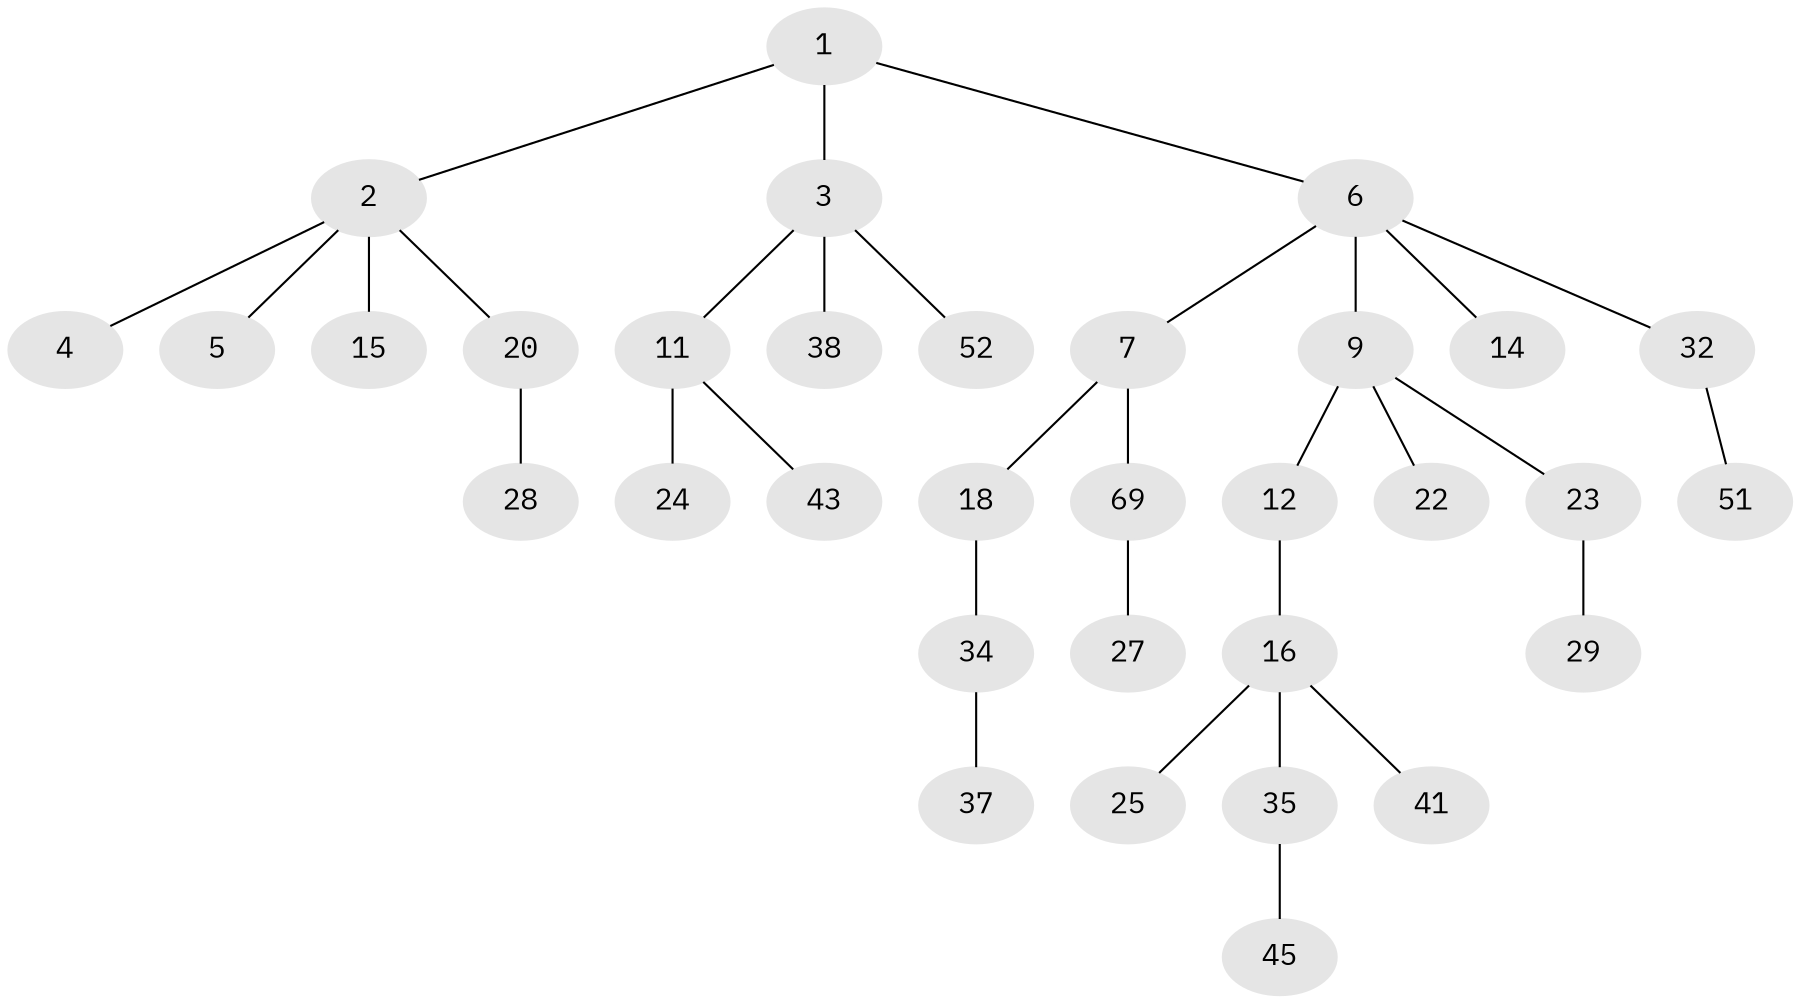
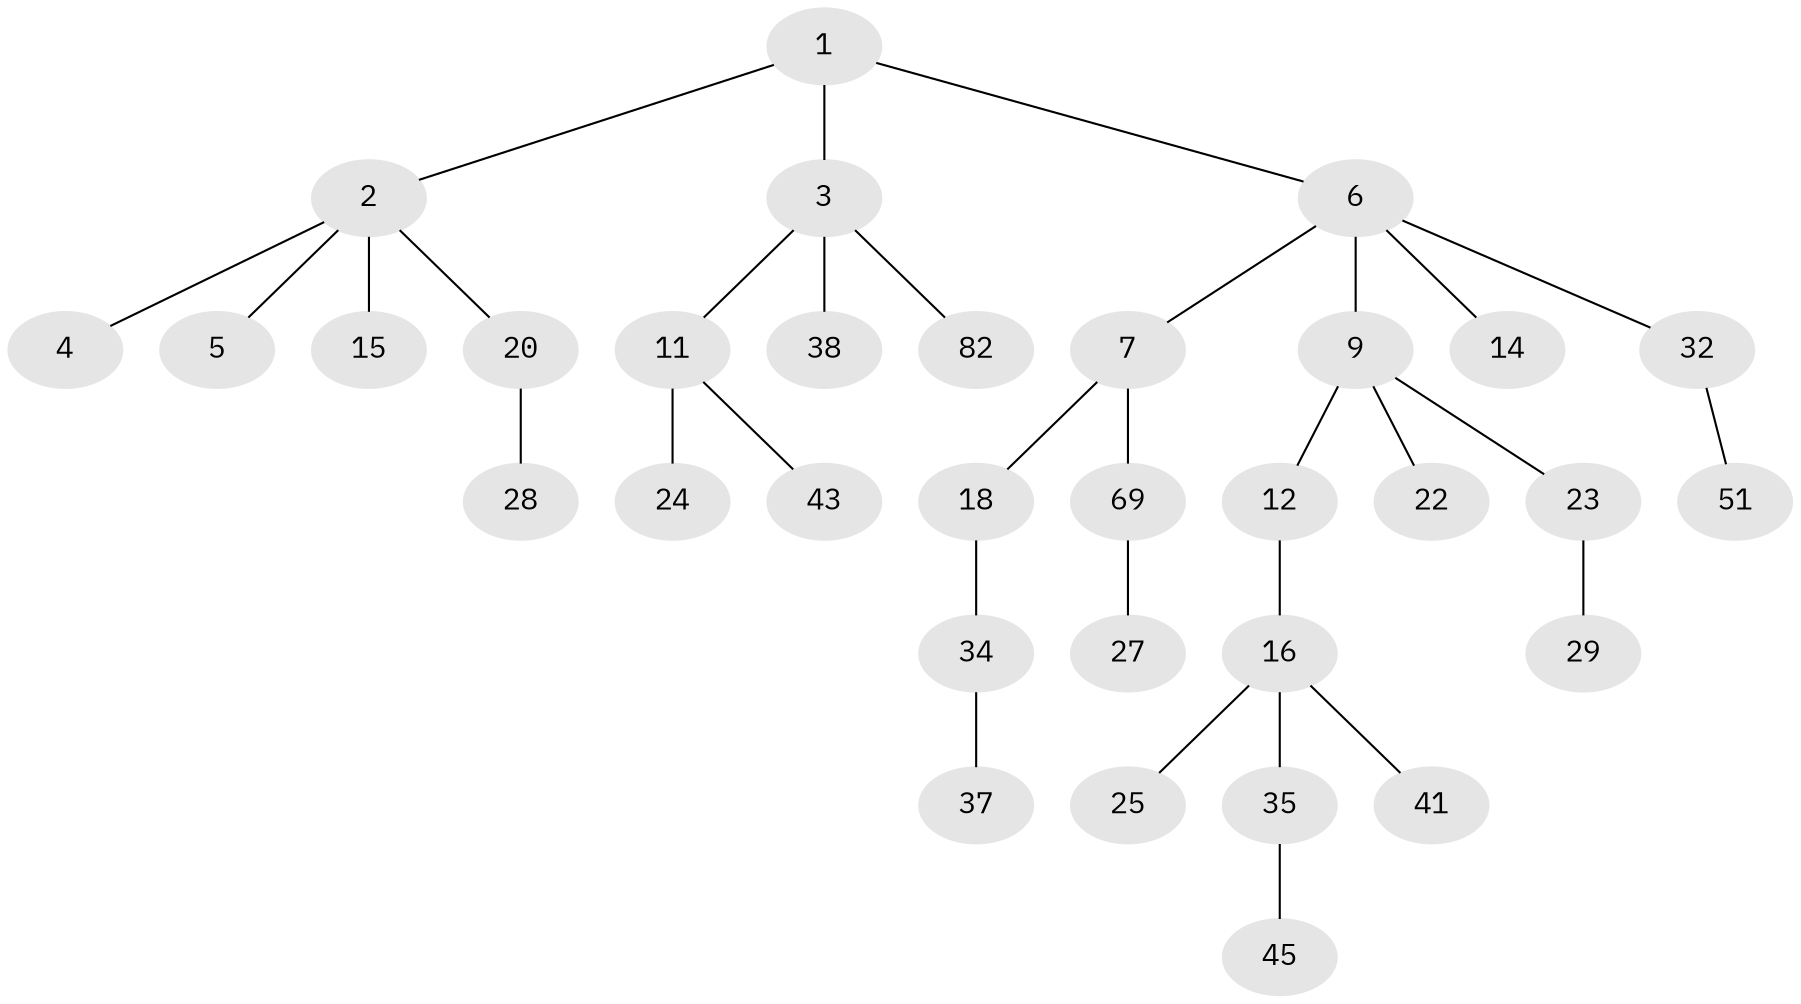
node "52": label "52" -> "82"
